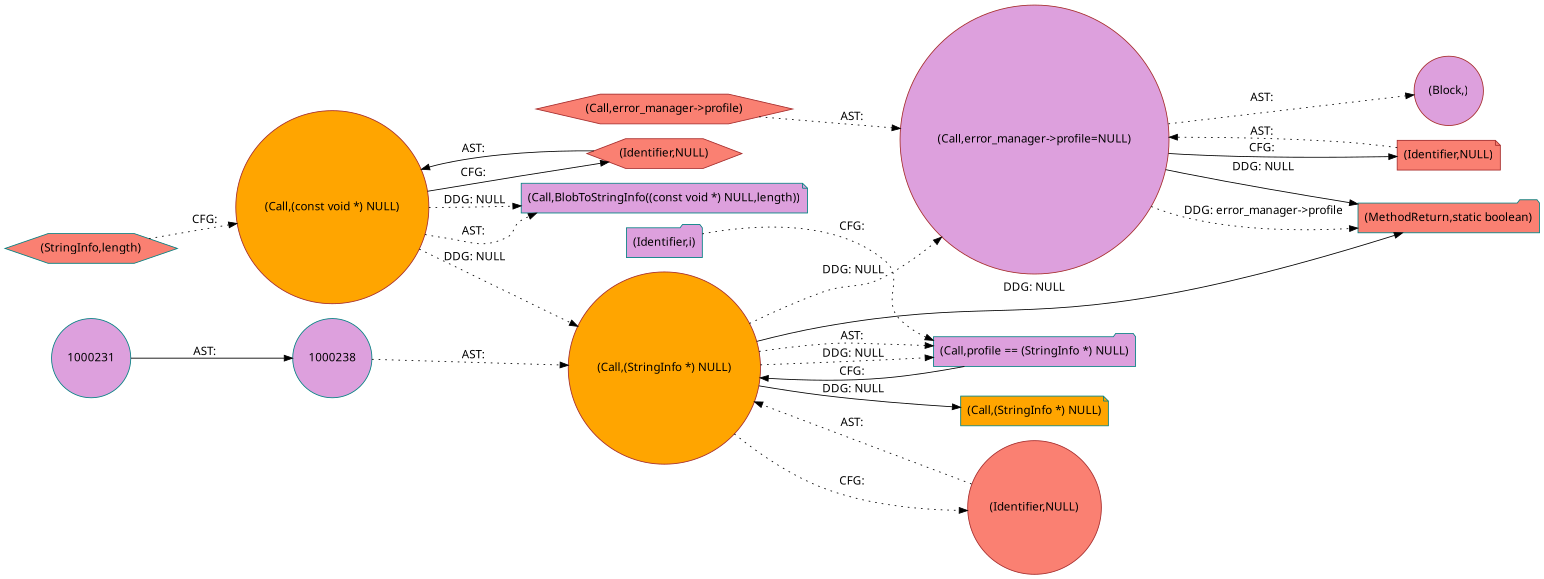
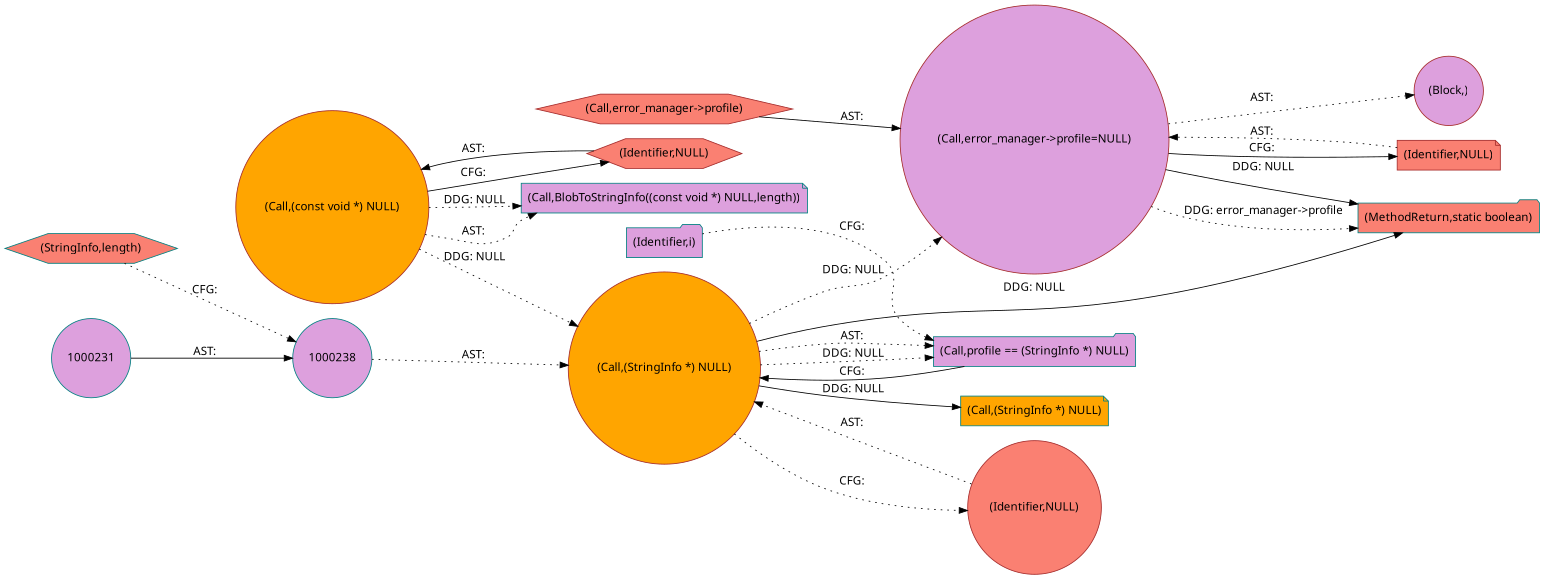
edge "(Call,error_manager->profile)" -> "(Call,error_manager->profile=NULL)": style dotted -> solid
edge "(StringInfo,length)" -> "(Call,(const void *) NULL)": now "(StringInfo,length)" -> "1000238"
